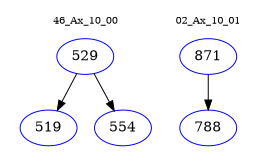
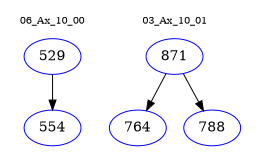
cluster "46_Ax_10_00": label "46_Ax_10_00" -> "06_Ax_10_00"
cluster "02_Ax_10_01": label "02_Ax_10_01" -> "03_Ax_10_01"
node "519": removed
node "764": added
